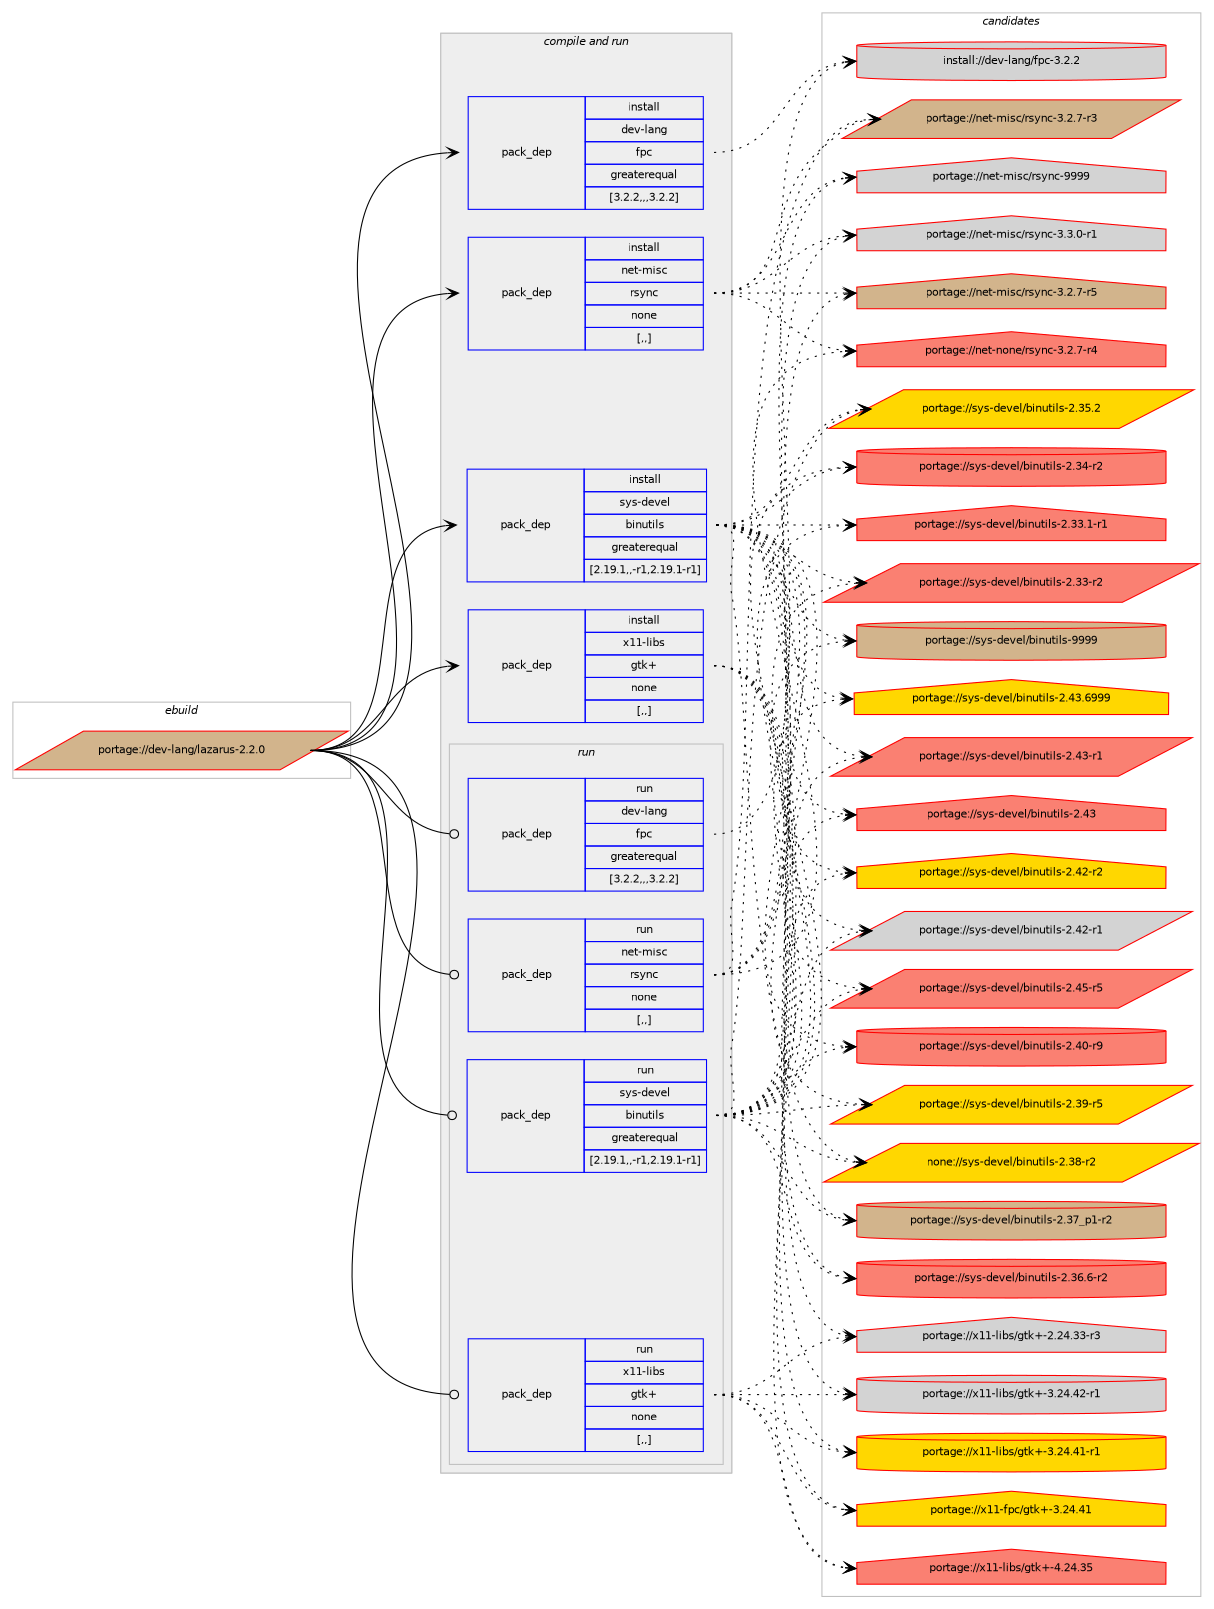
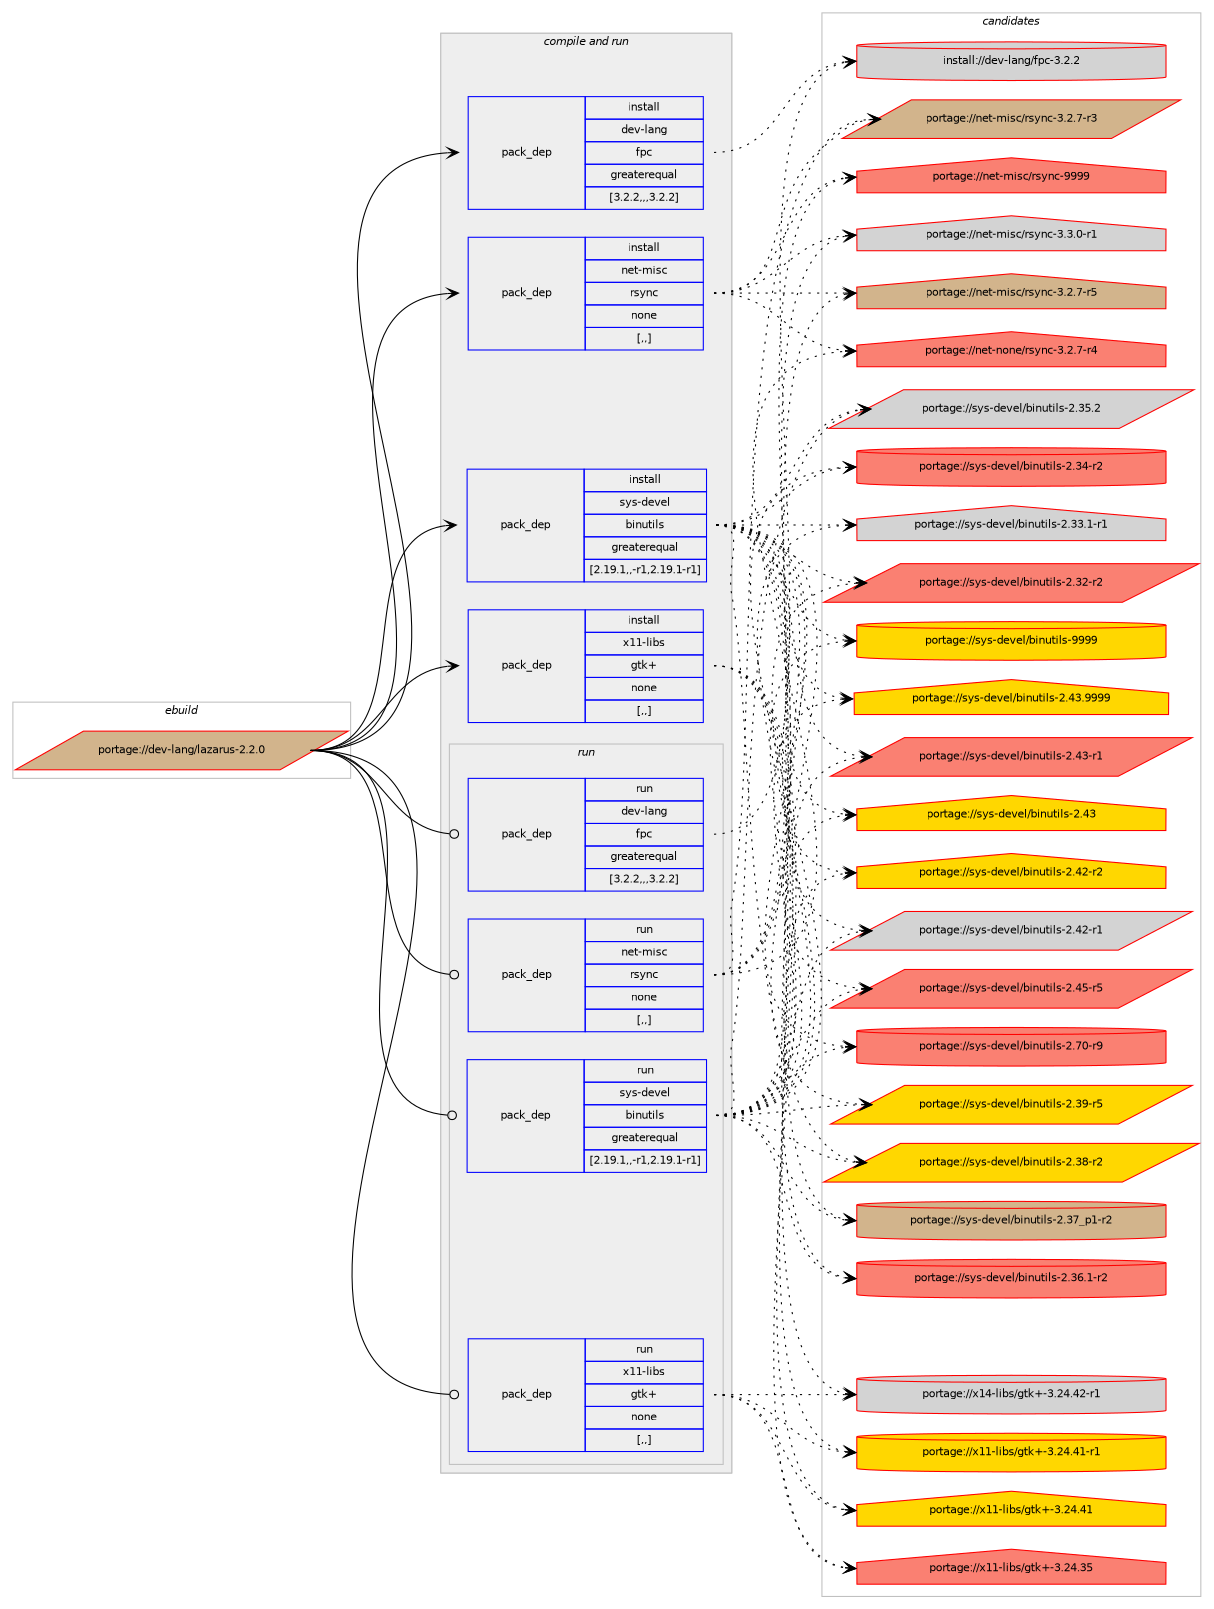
node "portage://net-misc/rsync-9999": fillcolor lightgrey -> salmon
node "portage://sys-devel/binutils-2.35.2": fillcolor gold -> lightgrey
node "portage://sys-devel/binutils-2.33.1-r1": fillcolor salmon -> lightgrey
node "portage://sys-devel/binutils-2.33-r2": label "portage://sys-devel/binutils-2.33-r2" -> "portage://sys-devel/binutils-2.32-r2"
node "portage://sys-devel/binutils-9999": fillcolor tan -> gold
node "portage://sys-devel/binutils-2.43.6999": label "portage://sys-devel/binutils-2.43.6999" -> "portage://sys-devel/binutils-2.43.9999"
node "portage://sys-devel/binutils-2.43": fillcolor salmon -> gold
node "portage://sys-devel/binutils-2.40-r9": label "portage://sys-devel/binutils-2.40-r9" -> "portage://sys-devel/binutils-2.70-r9"
node "none://sys-devel/binutils-2.38-r2": label "none://sys-devel/binutils-2.38-r2" -> "portage://sys-devel/binutils-2.38-r2"
node "portage://sys-devel/binutils-2.36.6-r2": label "portage://sys-devel/binutils-2.36.6-r2" -> "portage://sys-devel/binutils-2.36.1-r2"
node "portage://x11-libs/gtk+-2.24.33-r3": removed
node "portage://x11-libs/gtk+-3.24.42-r1": label "portage://x11-libs/gtk+-3.24.42-r1" -> "portage://x14-libs/gtk+-3.24.42-r1"
node "portage://x11-fpc/gtk+-3.24.41": label "portage://x11-fpc/gtk+-3.24.41" -> "portage://x11-libs/gtk+-3.24.41"
node "portage://x11-libs/gtk+-4.24.35": label "portage://x11-libs/gtk+-4.24.35" -> "portage://x11-libs/gtk+-3.24.35"
